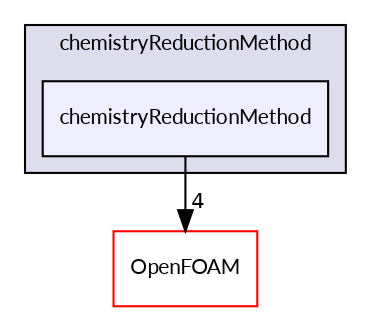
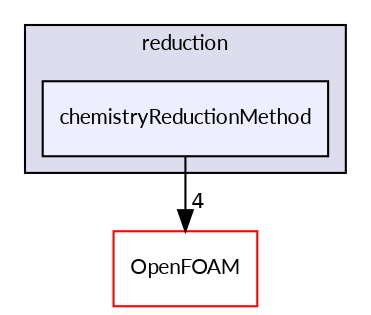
cluster "chemistryReductionMethod": label "chemistryReductionMethod" -> "reduction"
